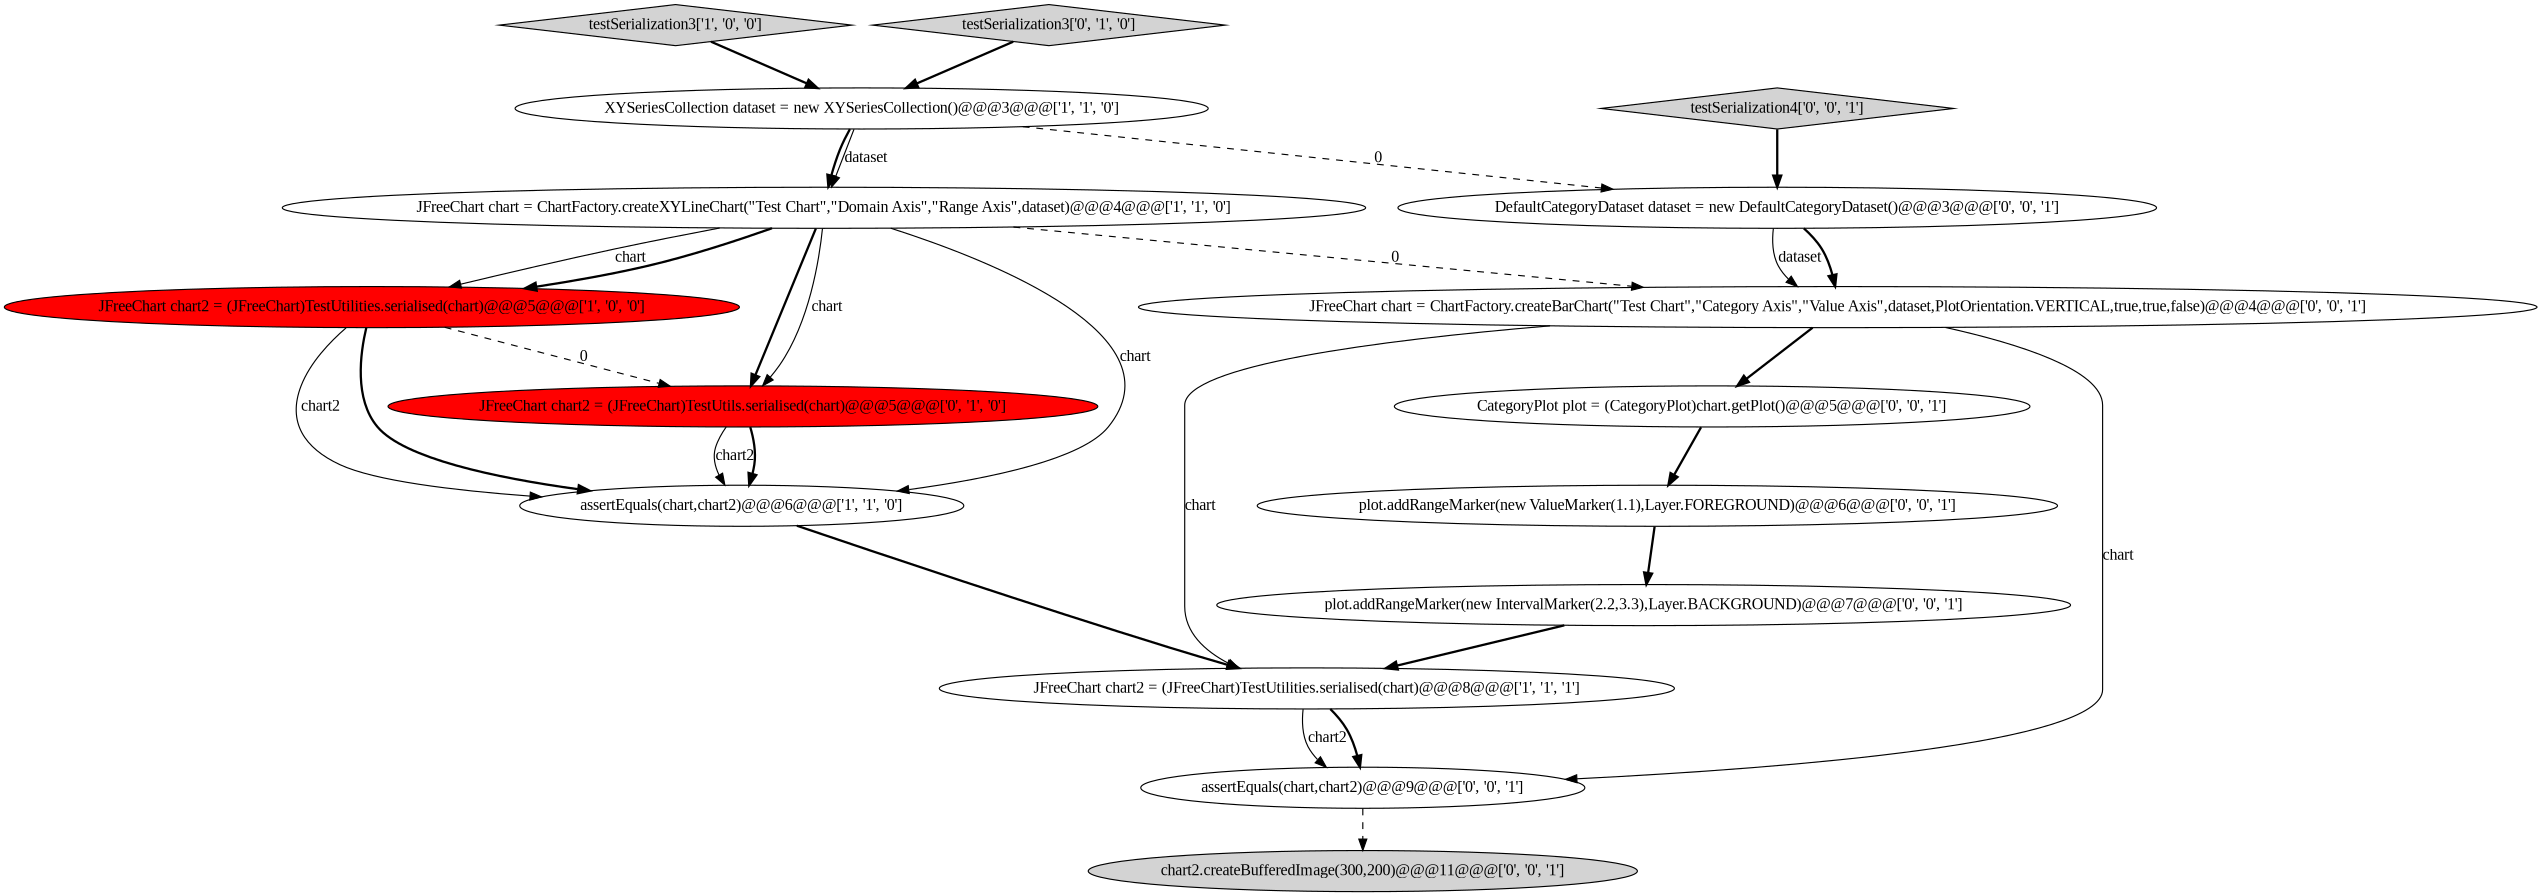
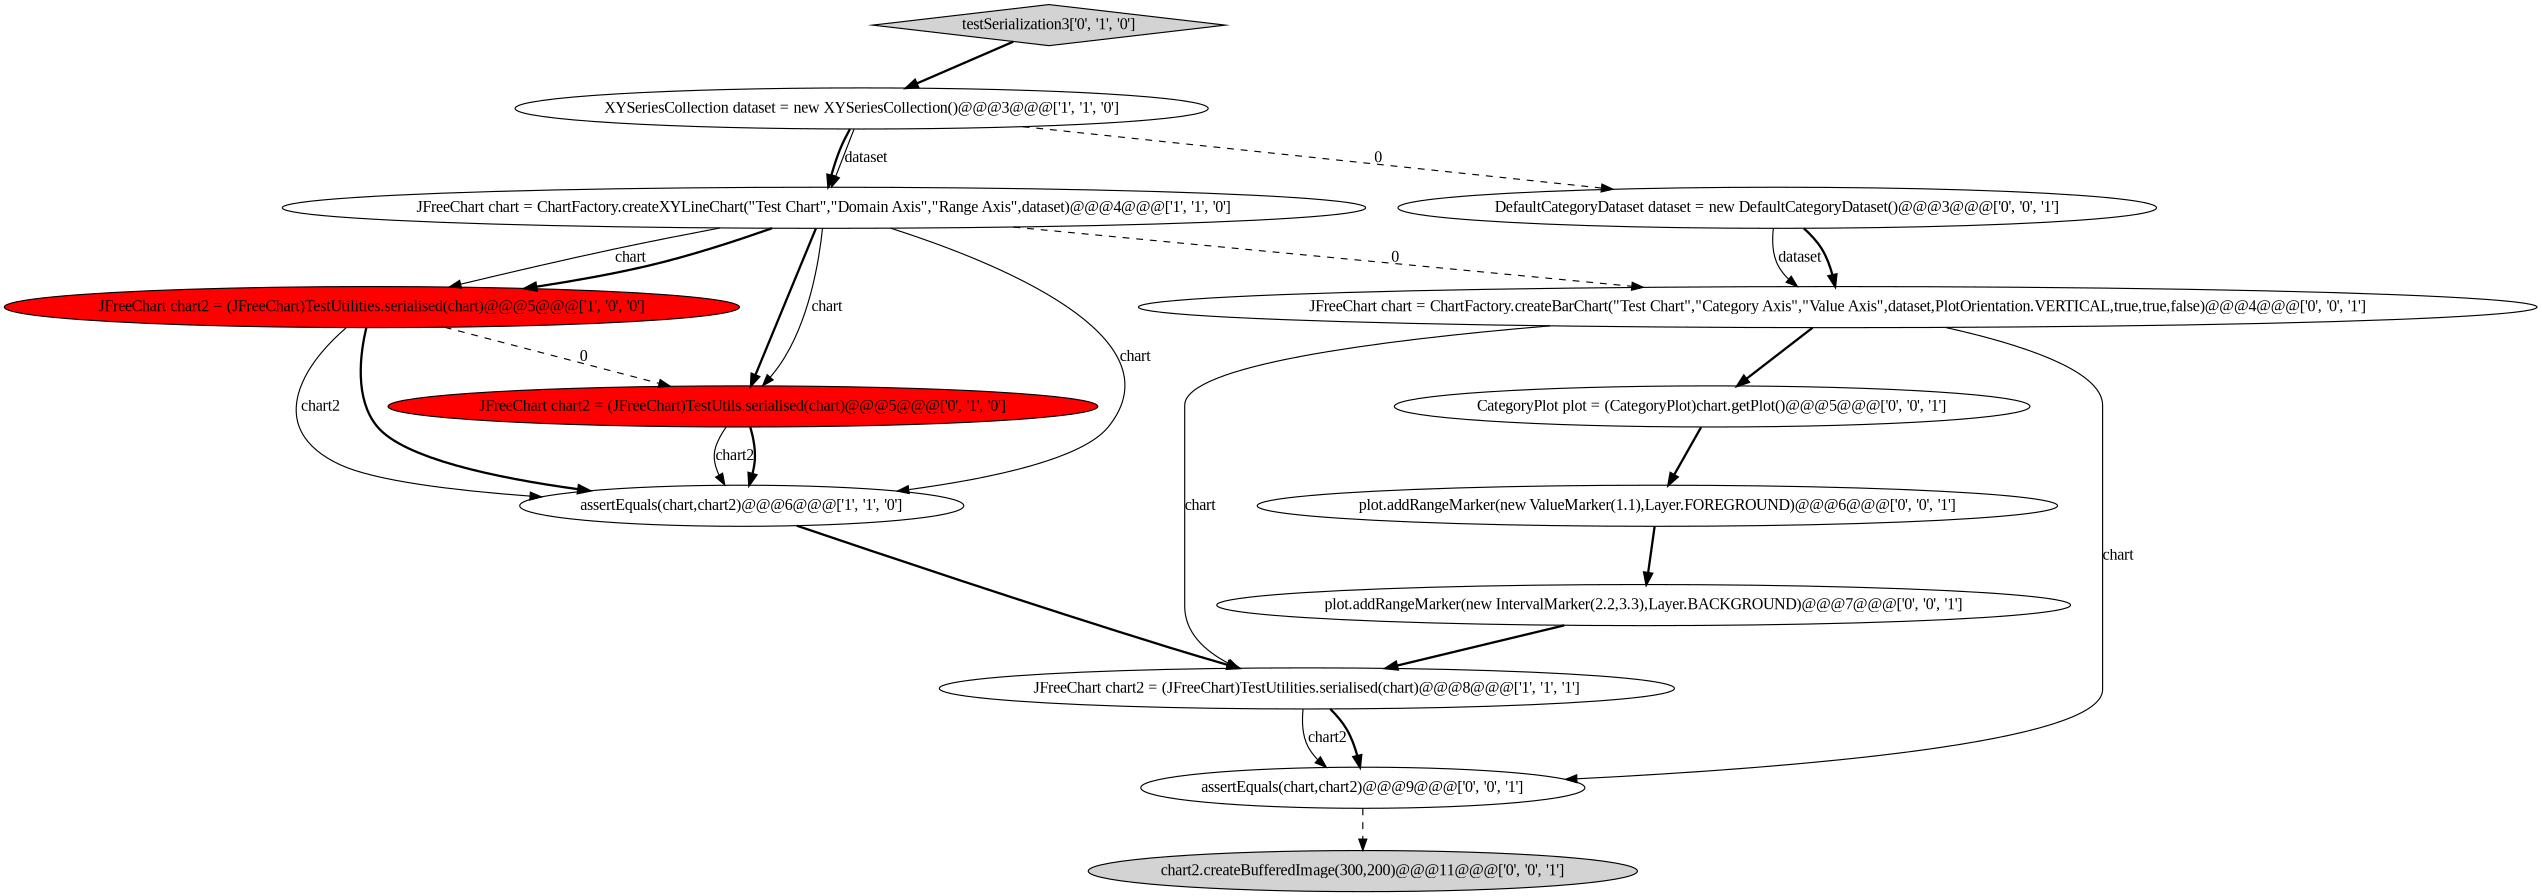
node "testSerialization3['1', '0', '0']": removed
node "testSerialization4['0', '0', '1']": removed
